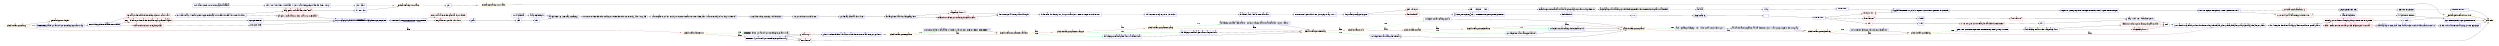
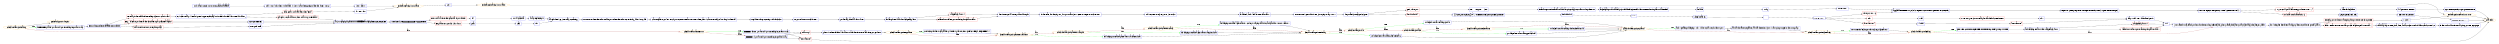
node "lol": added
